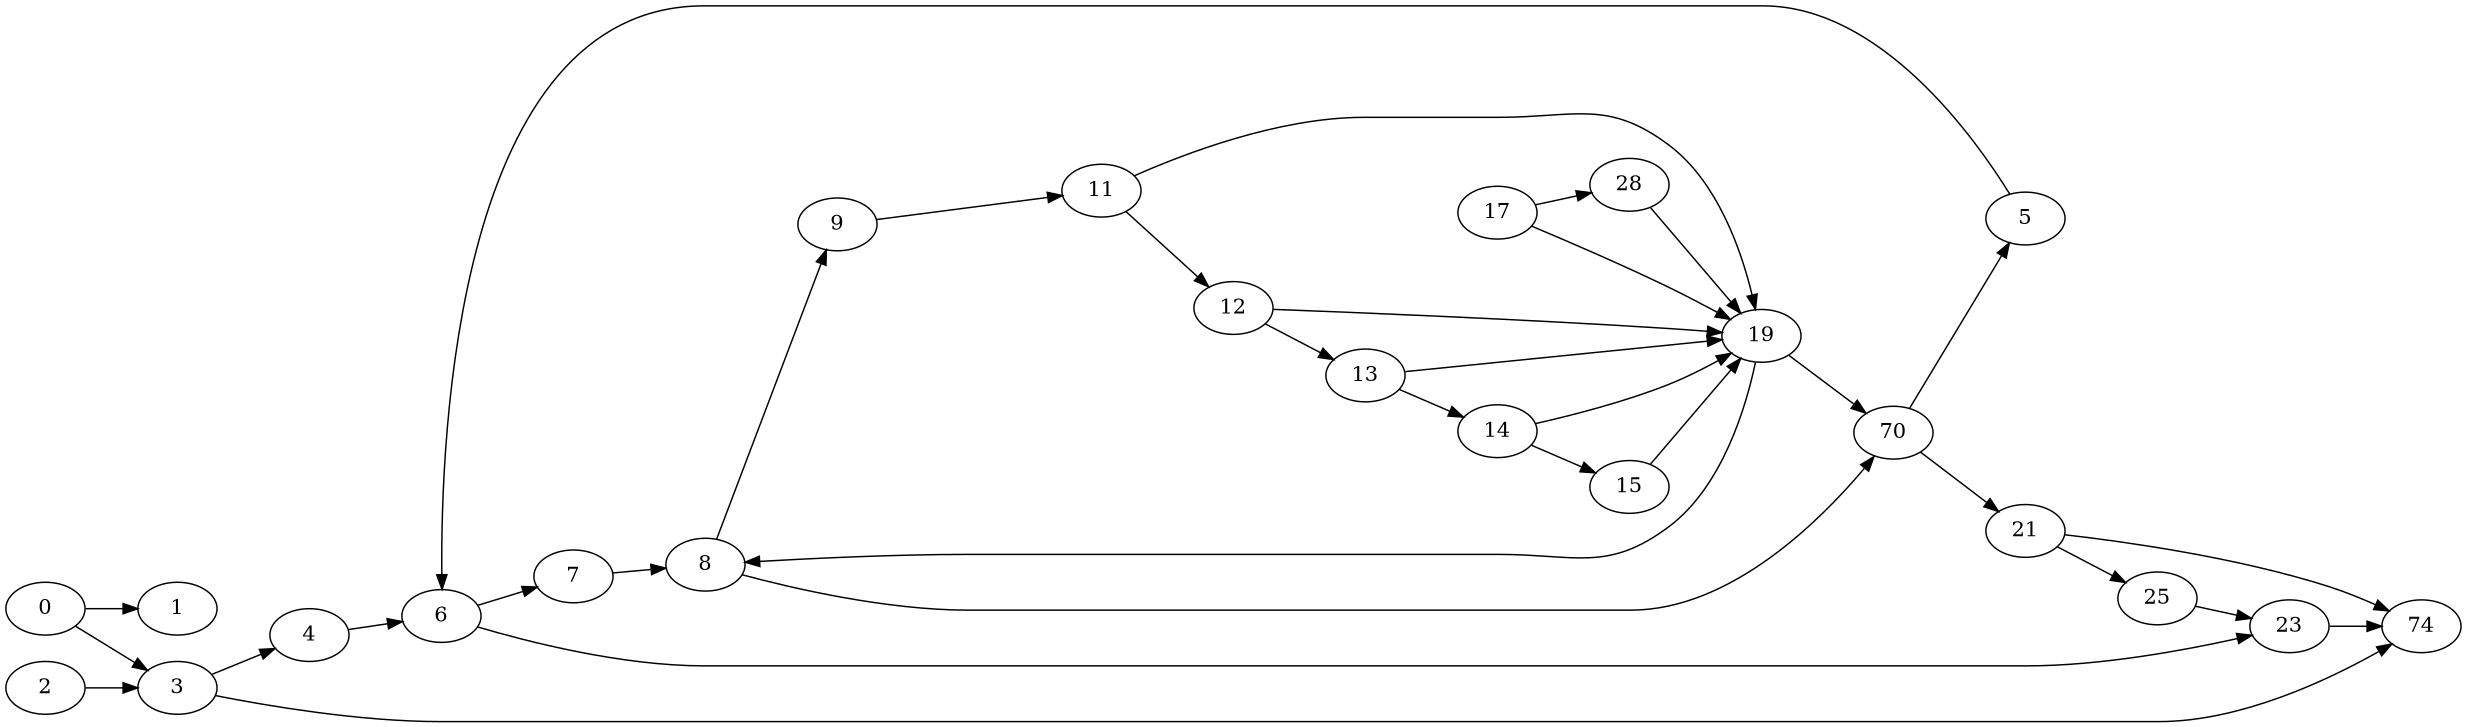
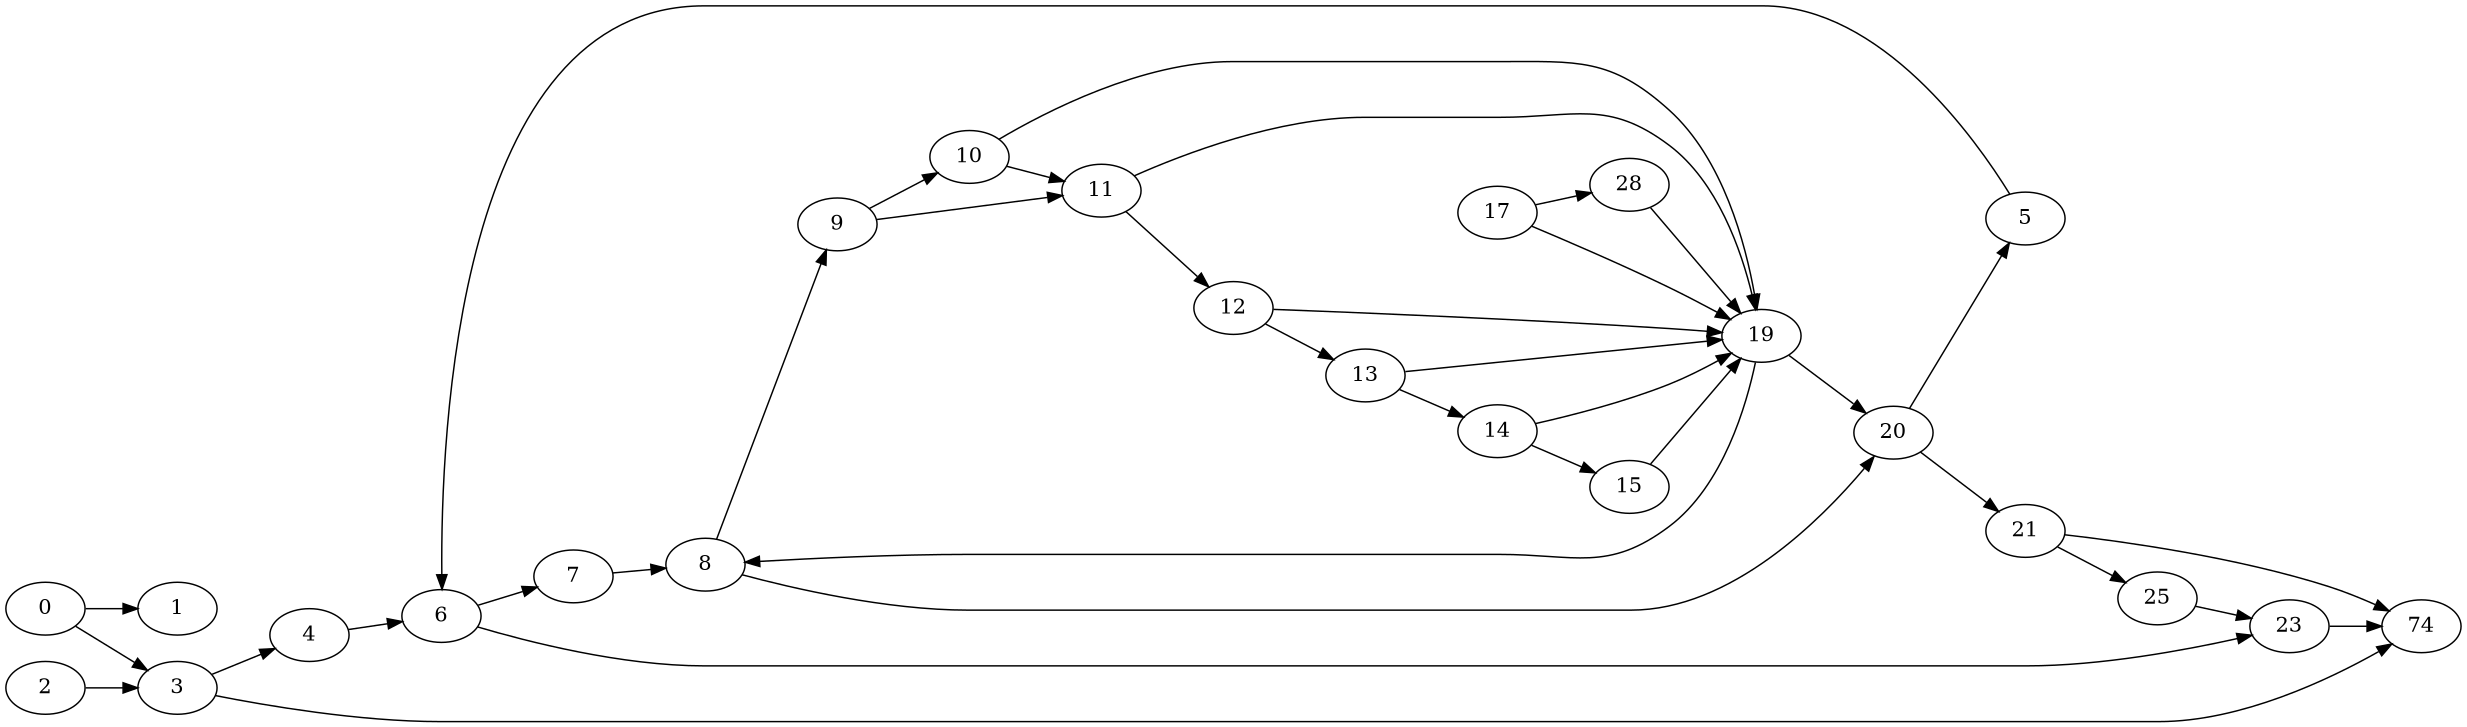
node "10": added
node "70": label "70" -> "20"
